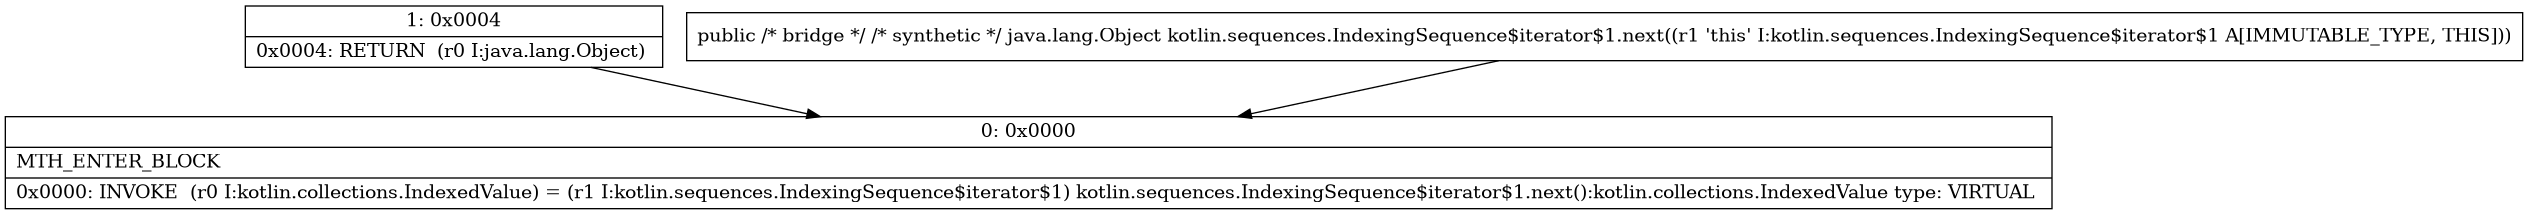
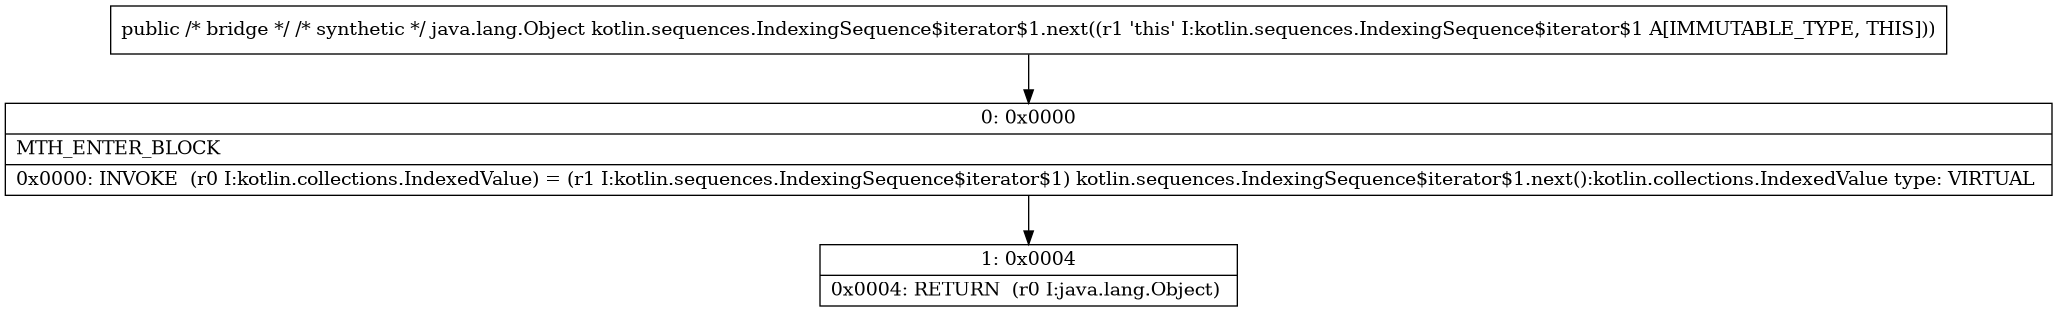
edge "1: 0x0004" -> "0: 0x0000": reversed
